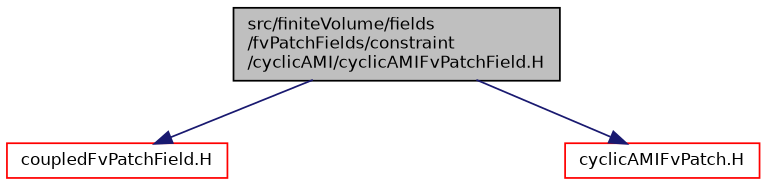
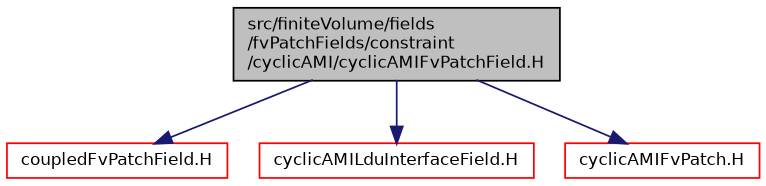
node "cyclicAMILduInterfaceField.H": added
